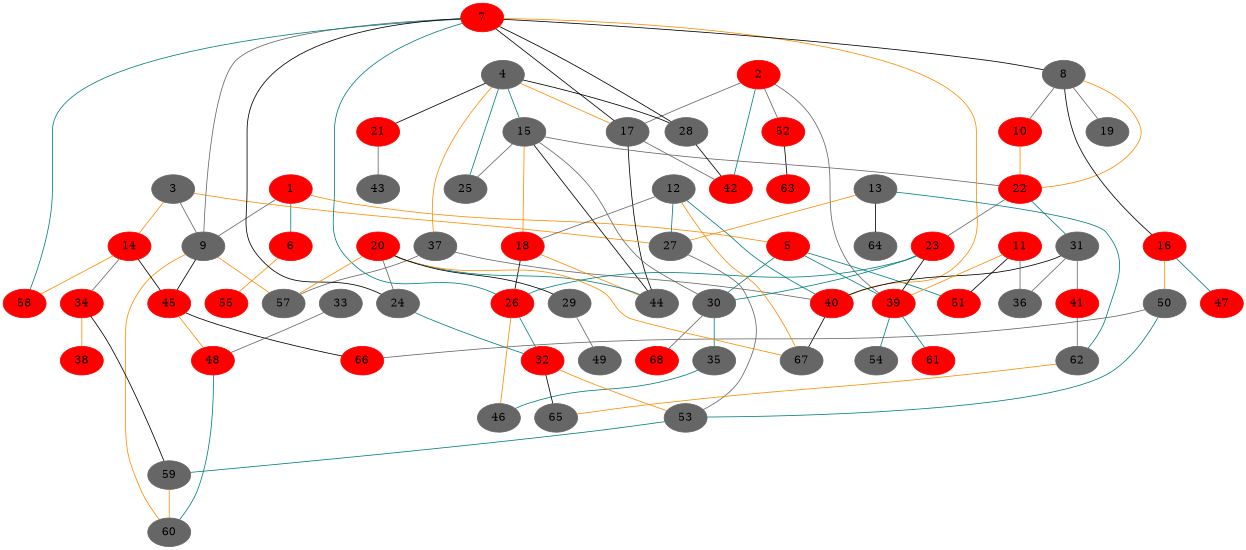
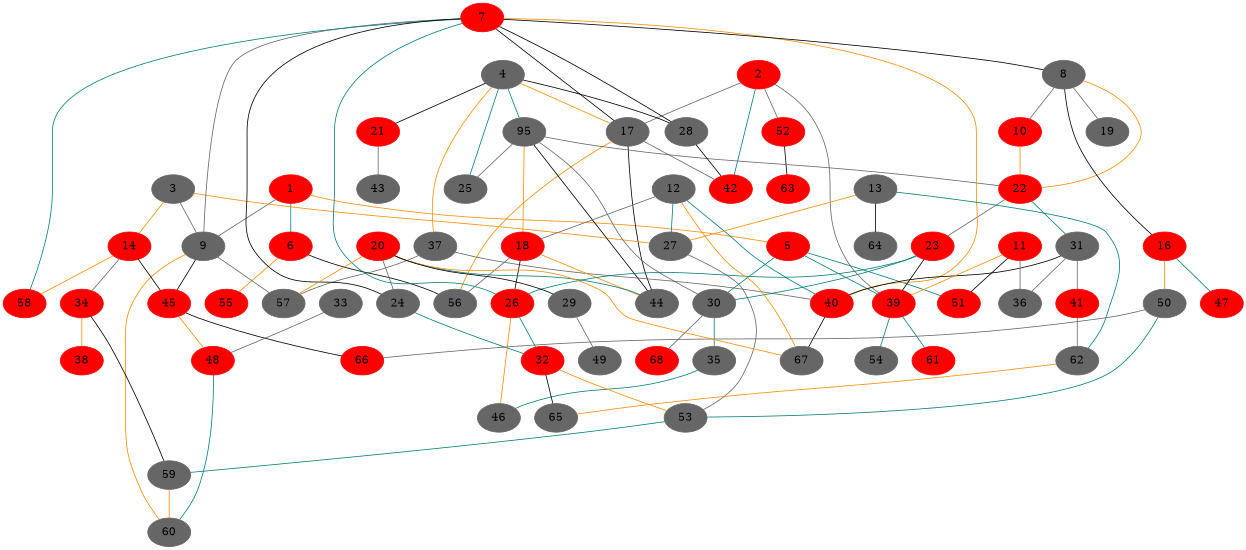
node "15": label "15" -> "95"
edge "9" -- "57": color darkorange -> gray40
node "56": added
